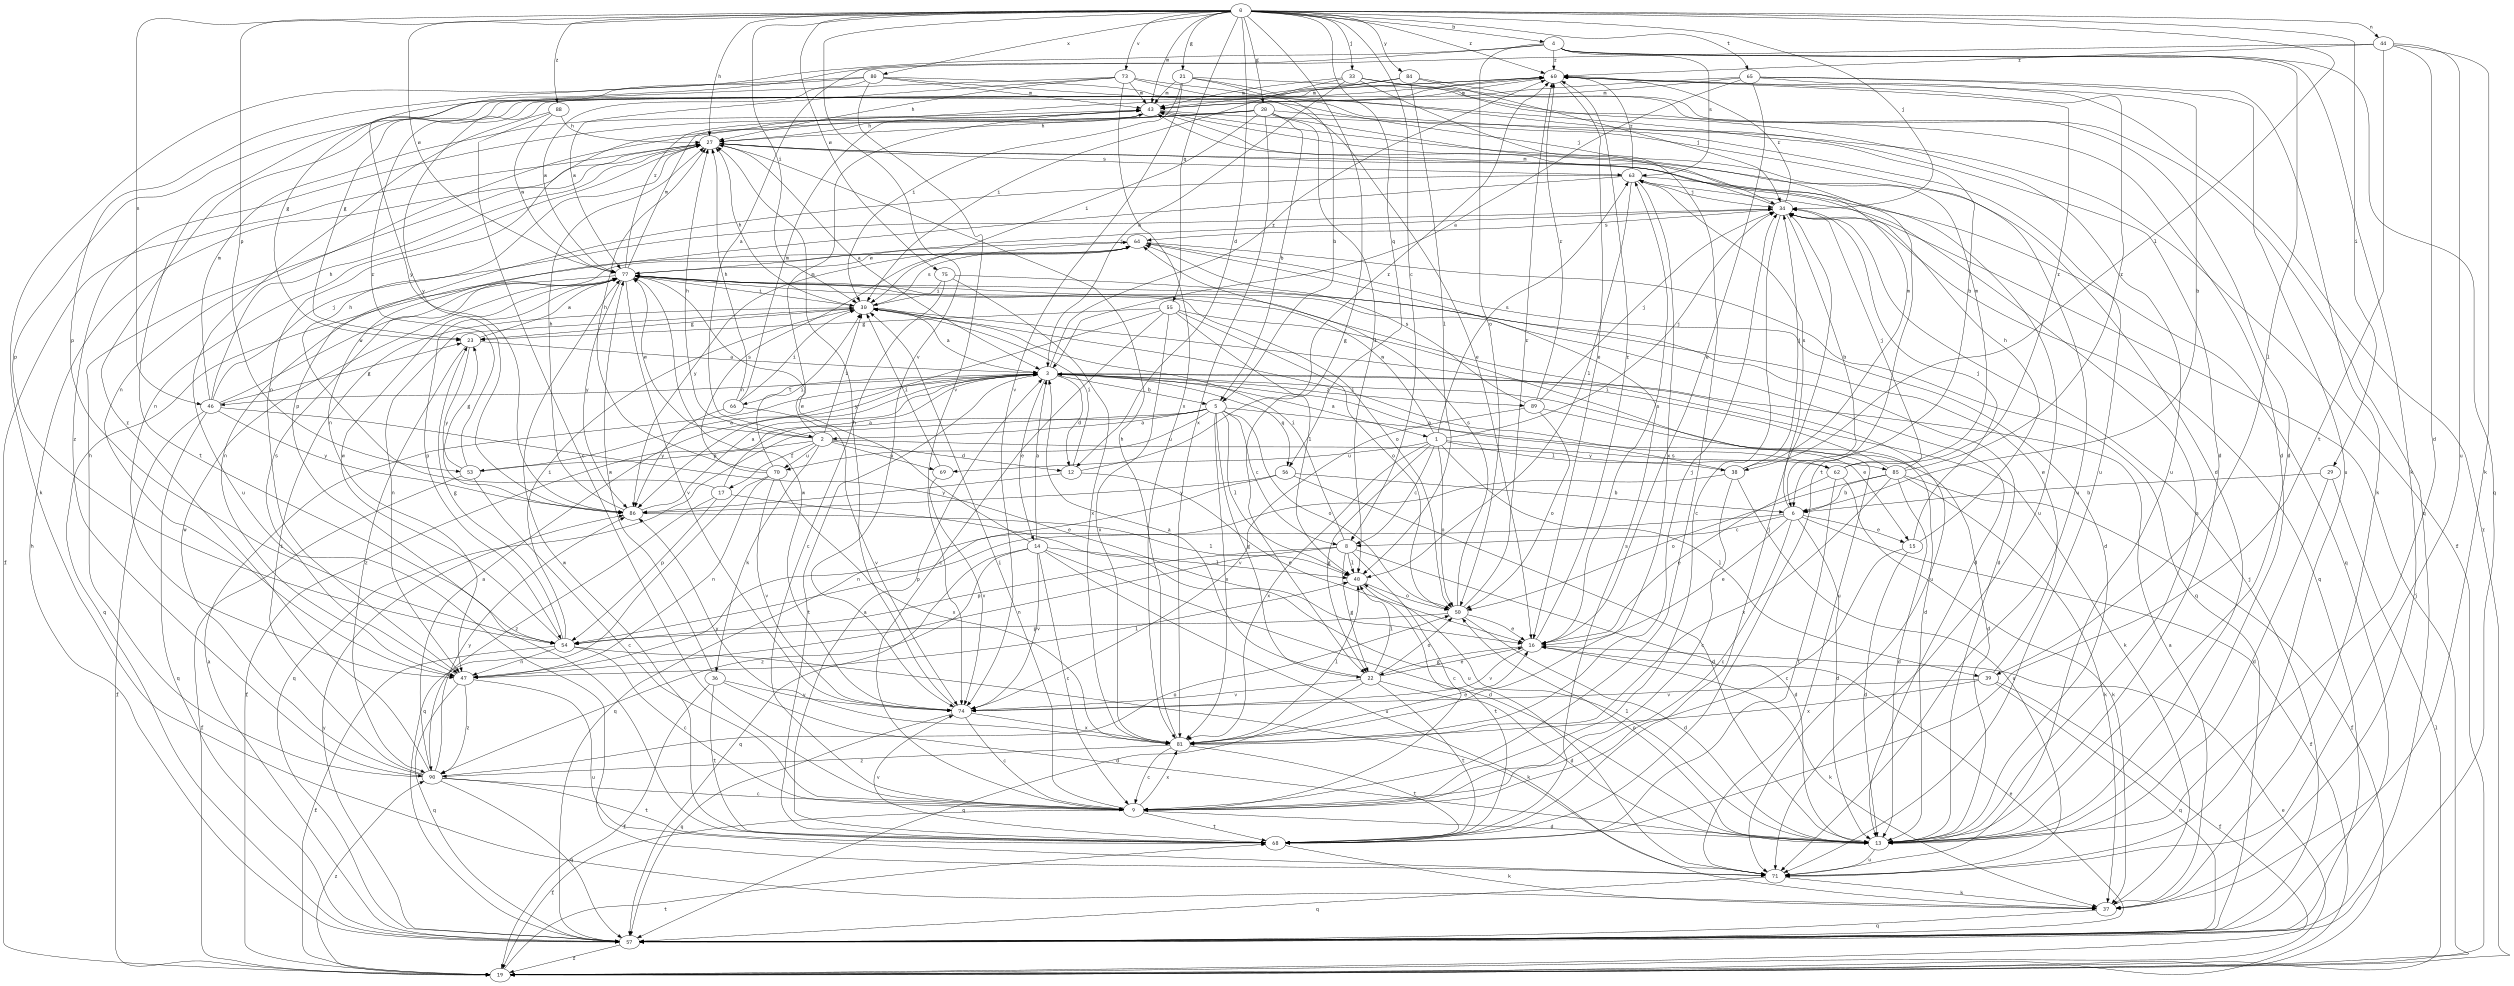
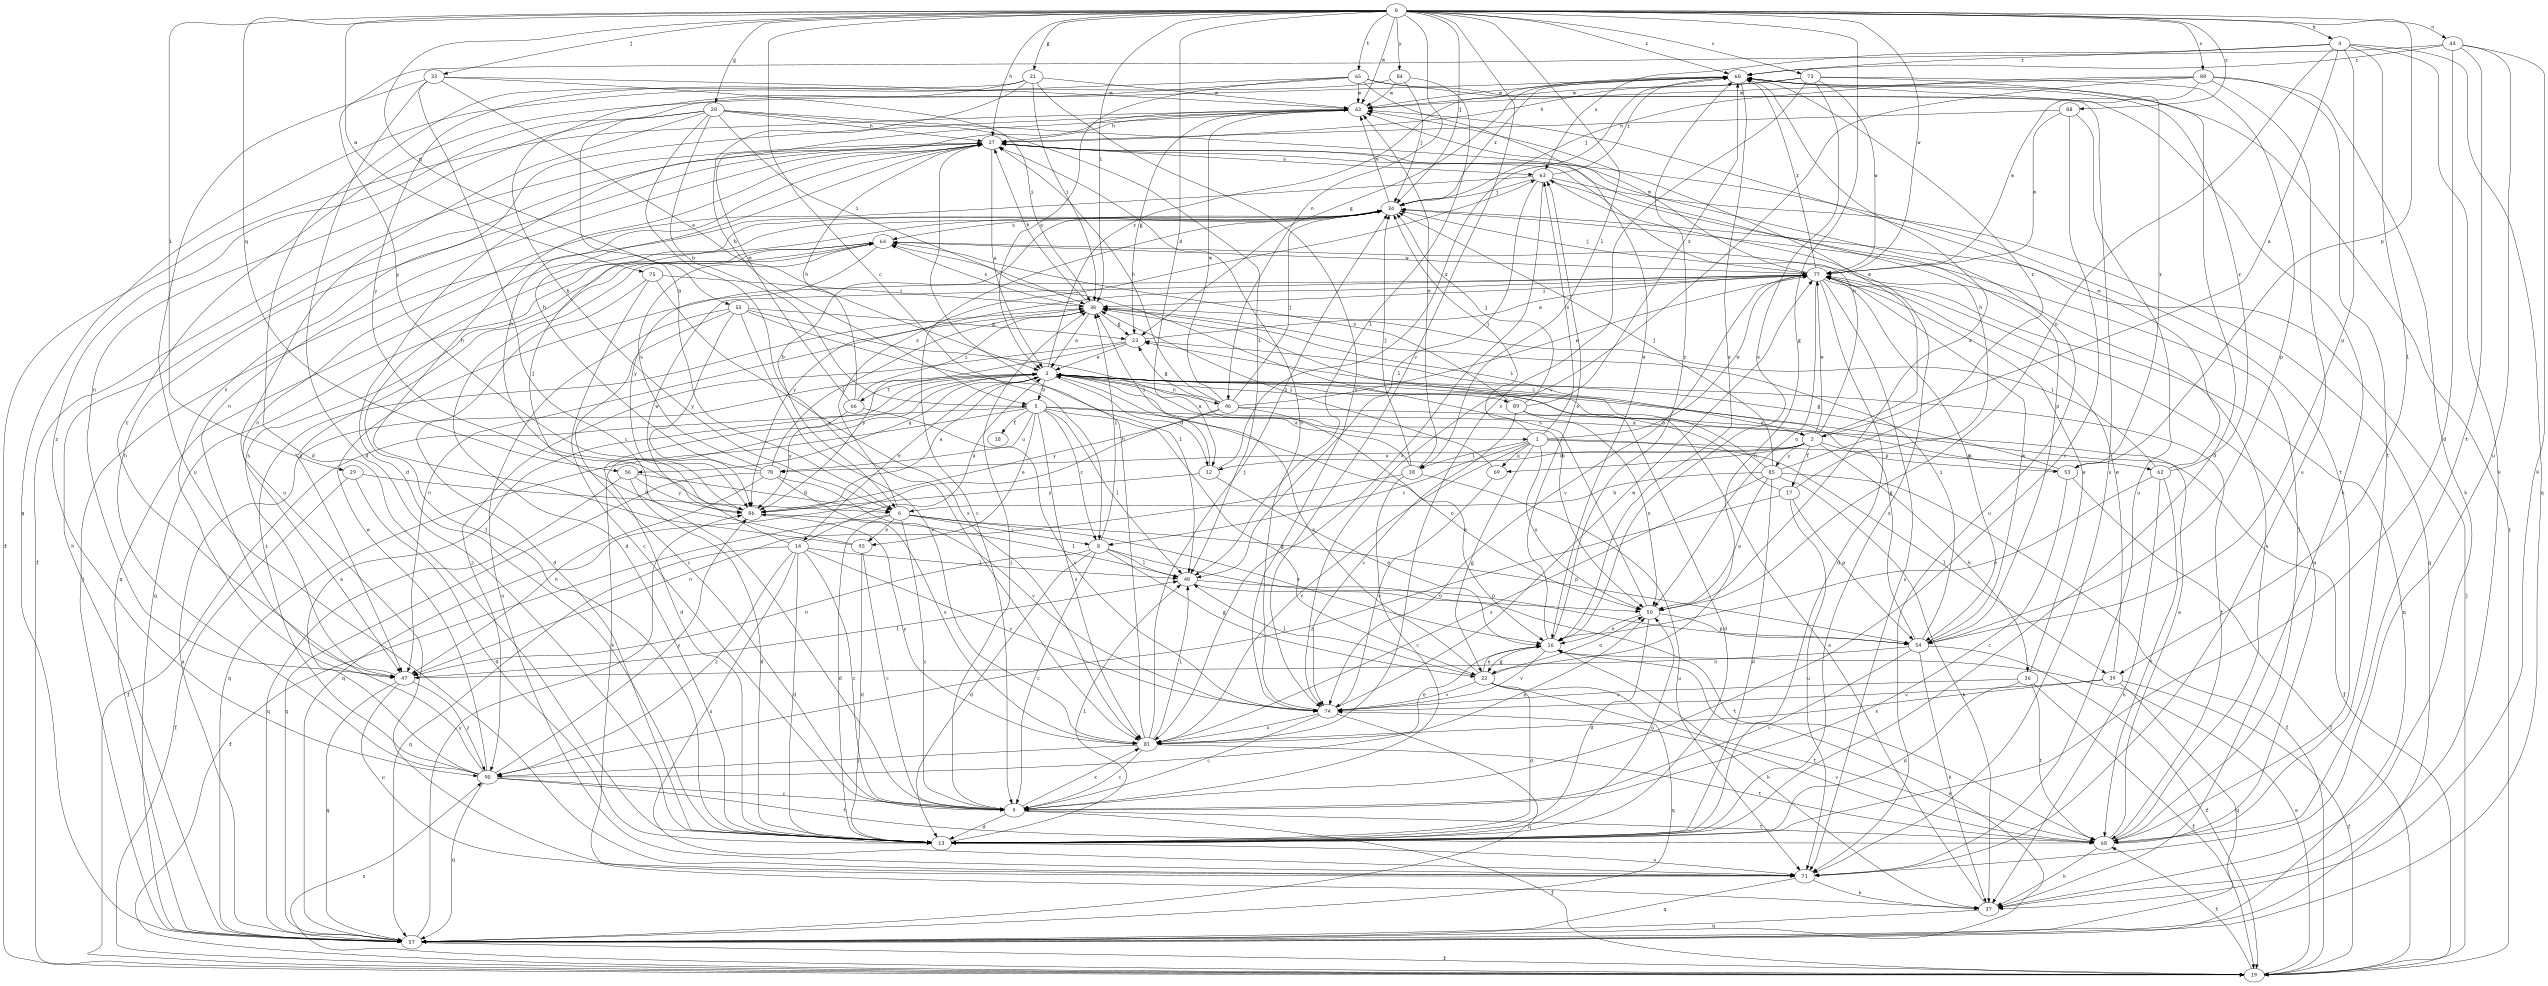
edge "84" -> "23": now "43" -> "23"
edge "13" -> "34": added, label "j"
node "18": added
node "15": label "15" -> "95"
edge "29" -> "19": label "l" -> "f"
